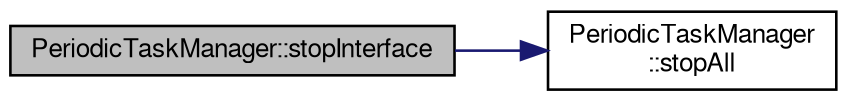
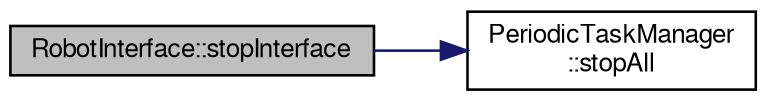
node "PeriodicTaskManager::stopInterface": label "PeriodicTaskManager::stopInterface" -> "RobotInterface::stopInterface"
